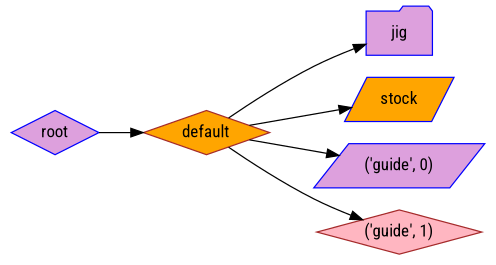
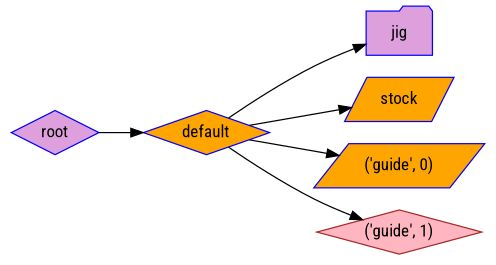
node "default": color brown -> blue
node "('guide', 0)": fillcolor plum -> orange
